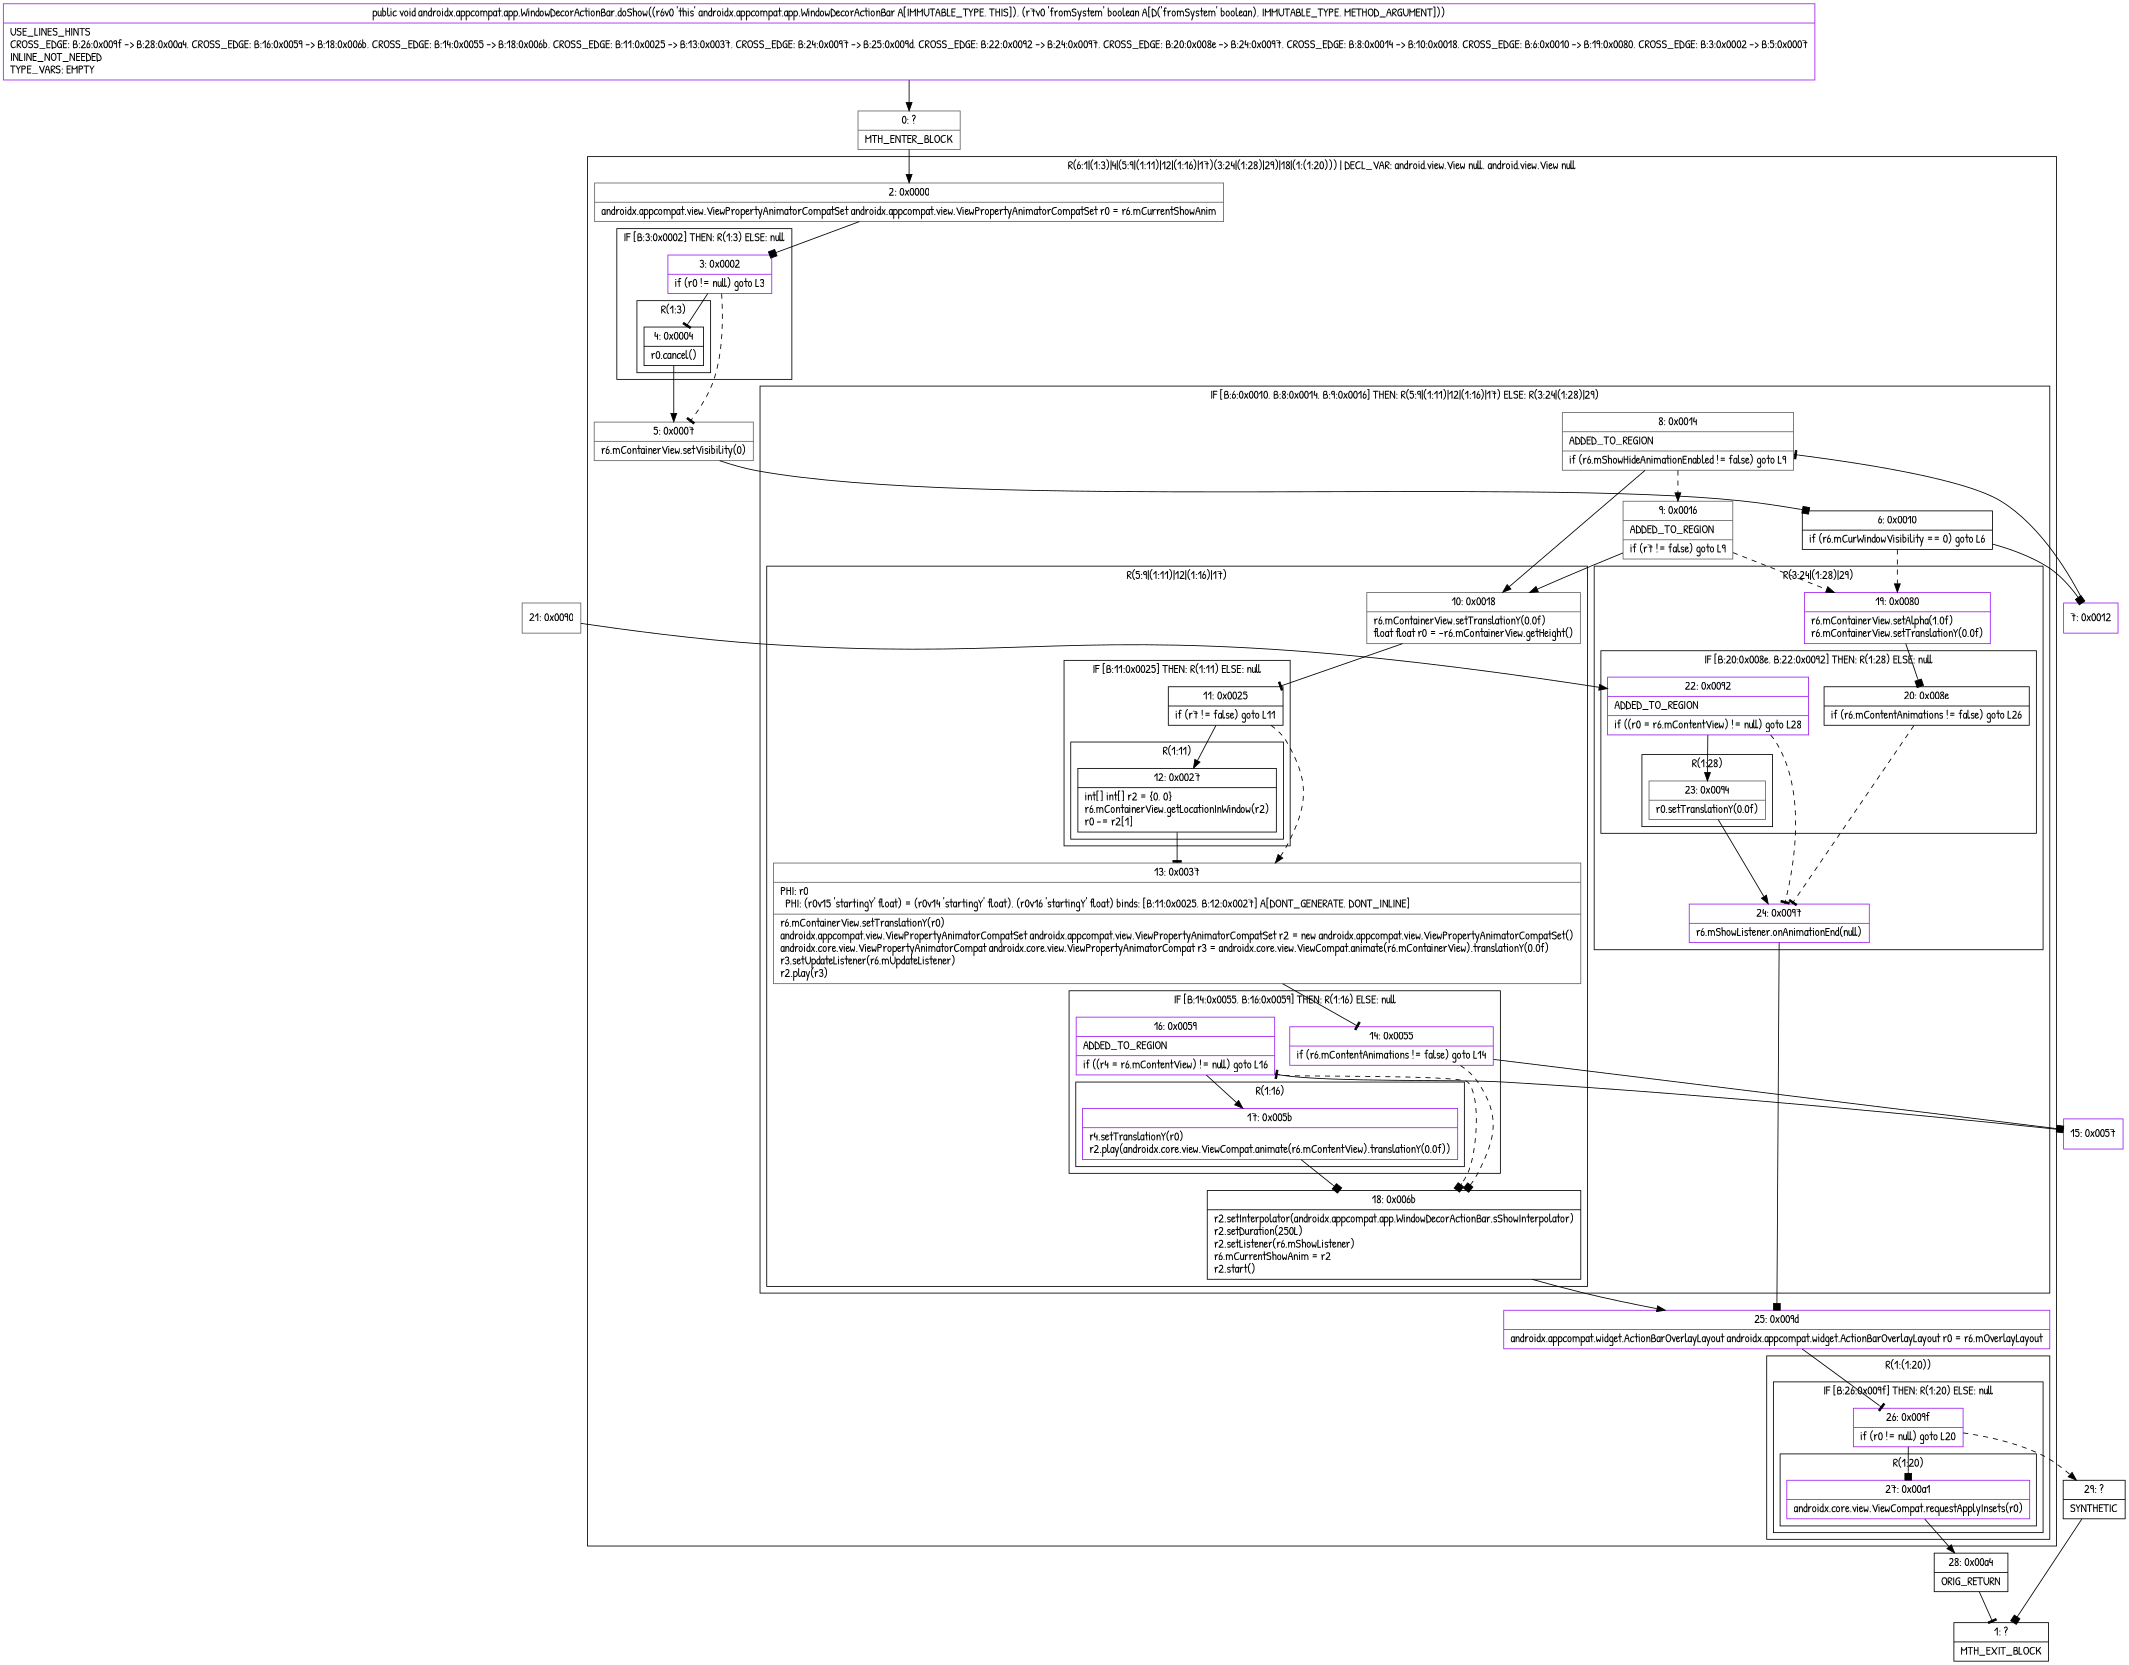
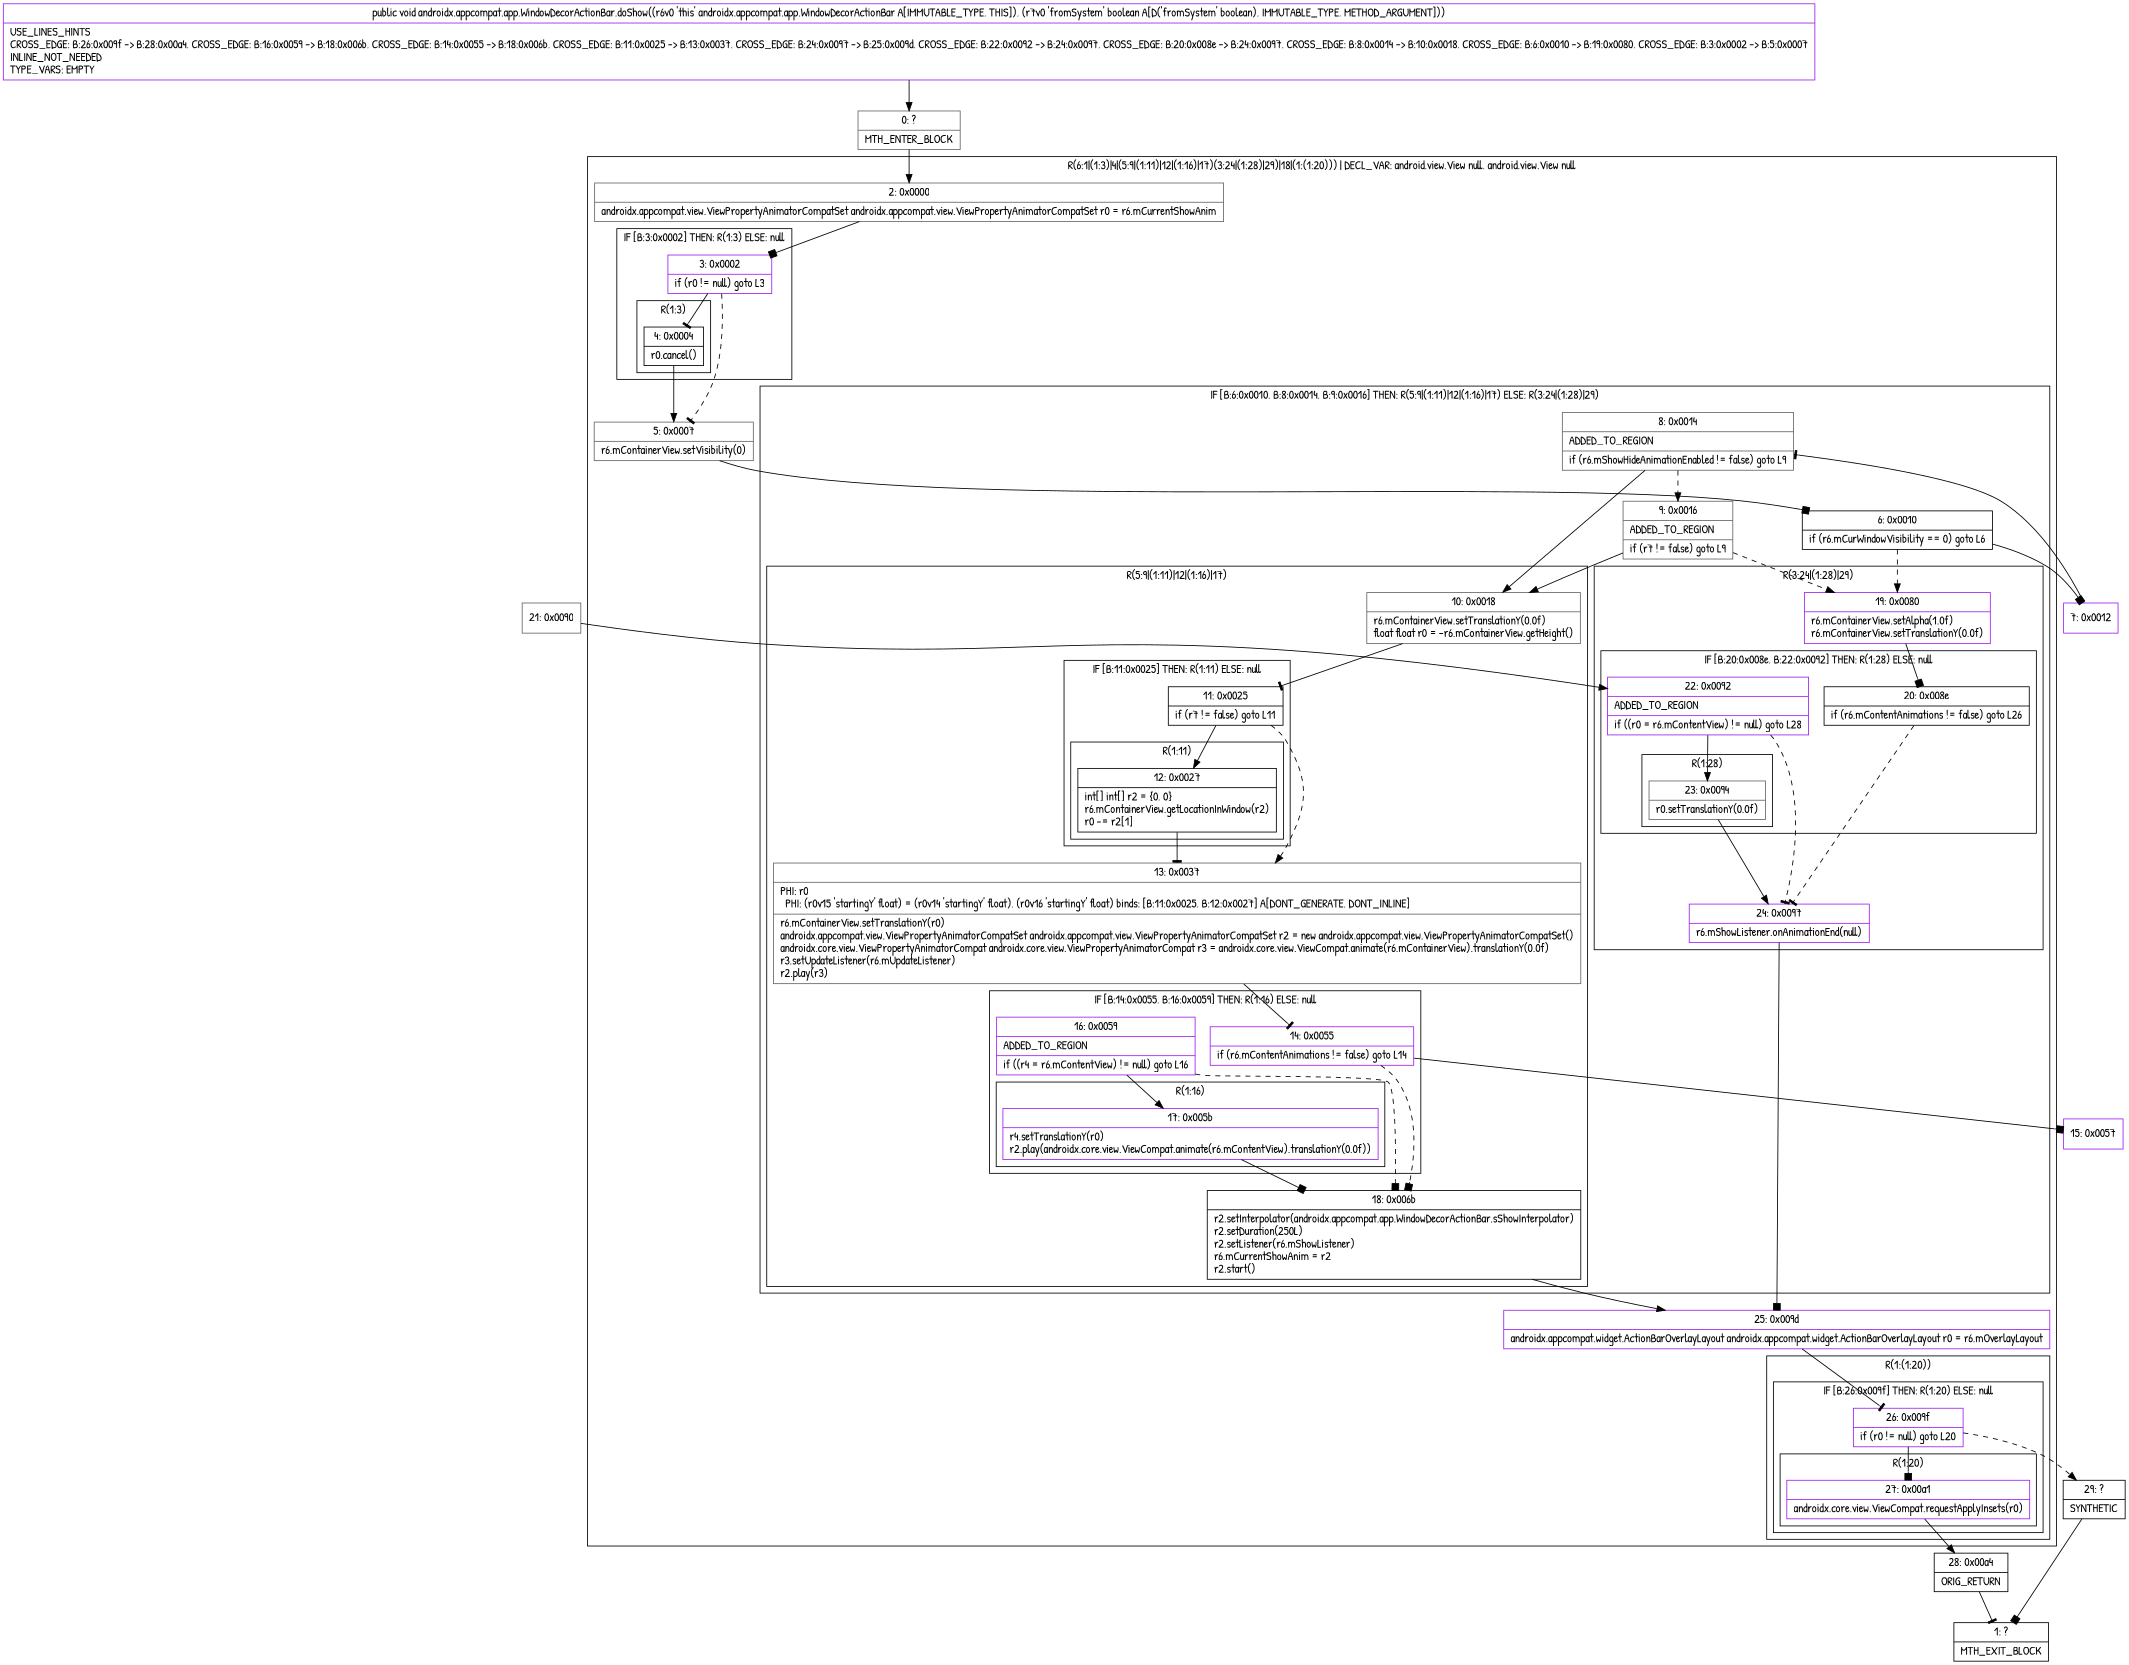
edge "15: 0x0057" -> "16: 0x0059": removed
